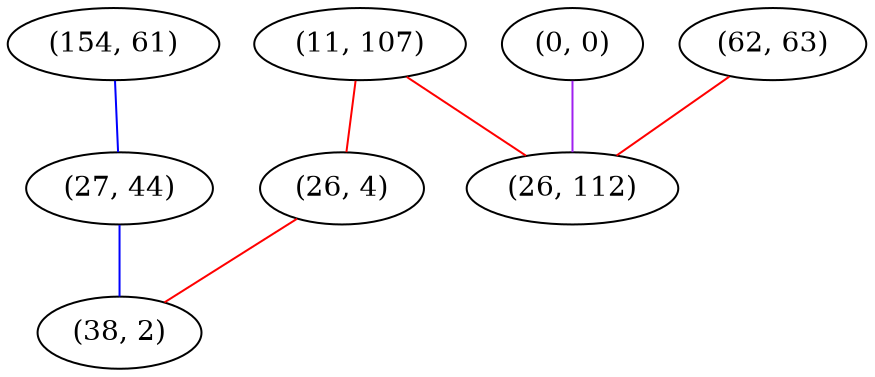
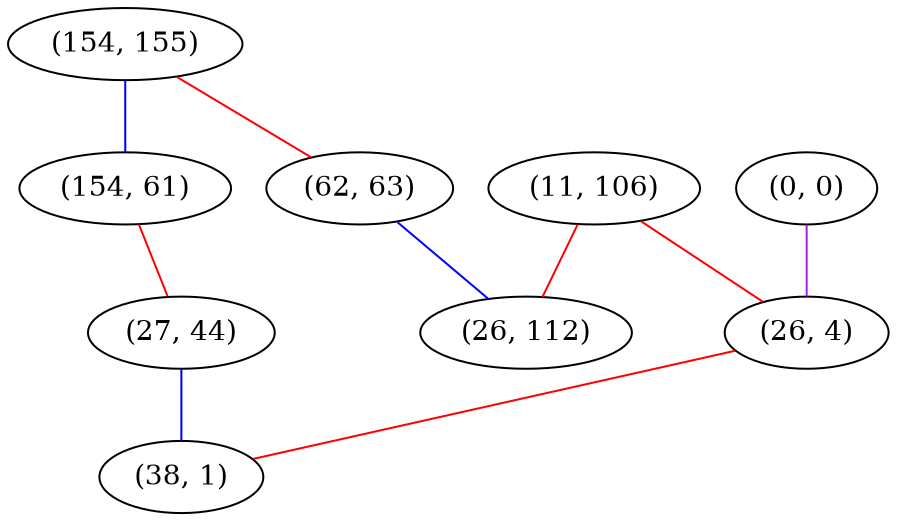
node "(154, 155)": added
node "(11, 107)": label "(11, 107)" -> "(11, 106)"
edge "(154, 61)" -- "(27, 44)": color blue -> red
edge "(0, 0)" -- "(26, 112)": now "(0, 0)" -- "(26, 4)"
edge "(62, 63)" -- "(26, 112)": color red -> blue
node "(38, 2)": label "(38, 2)" -> "(38, 1)"
